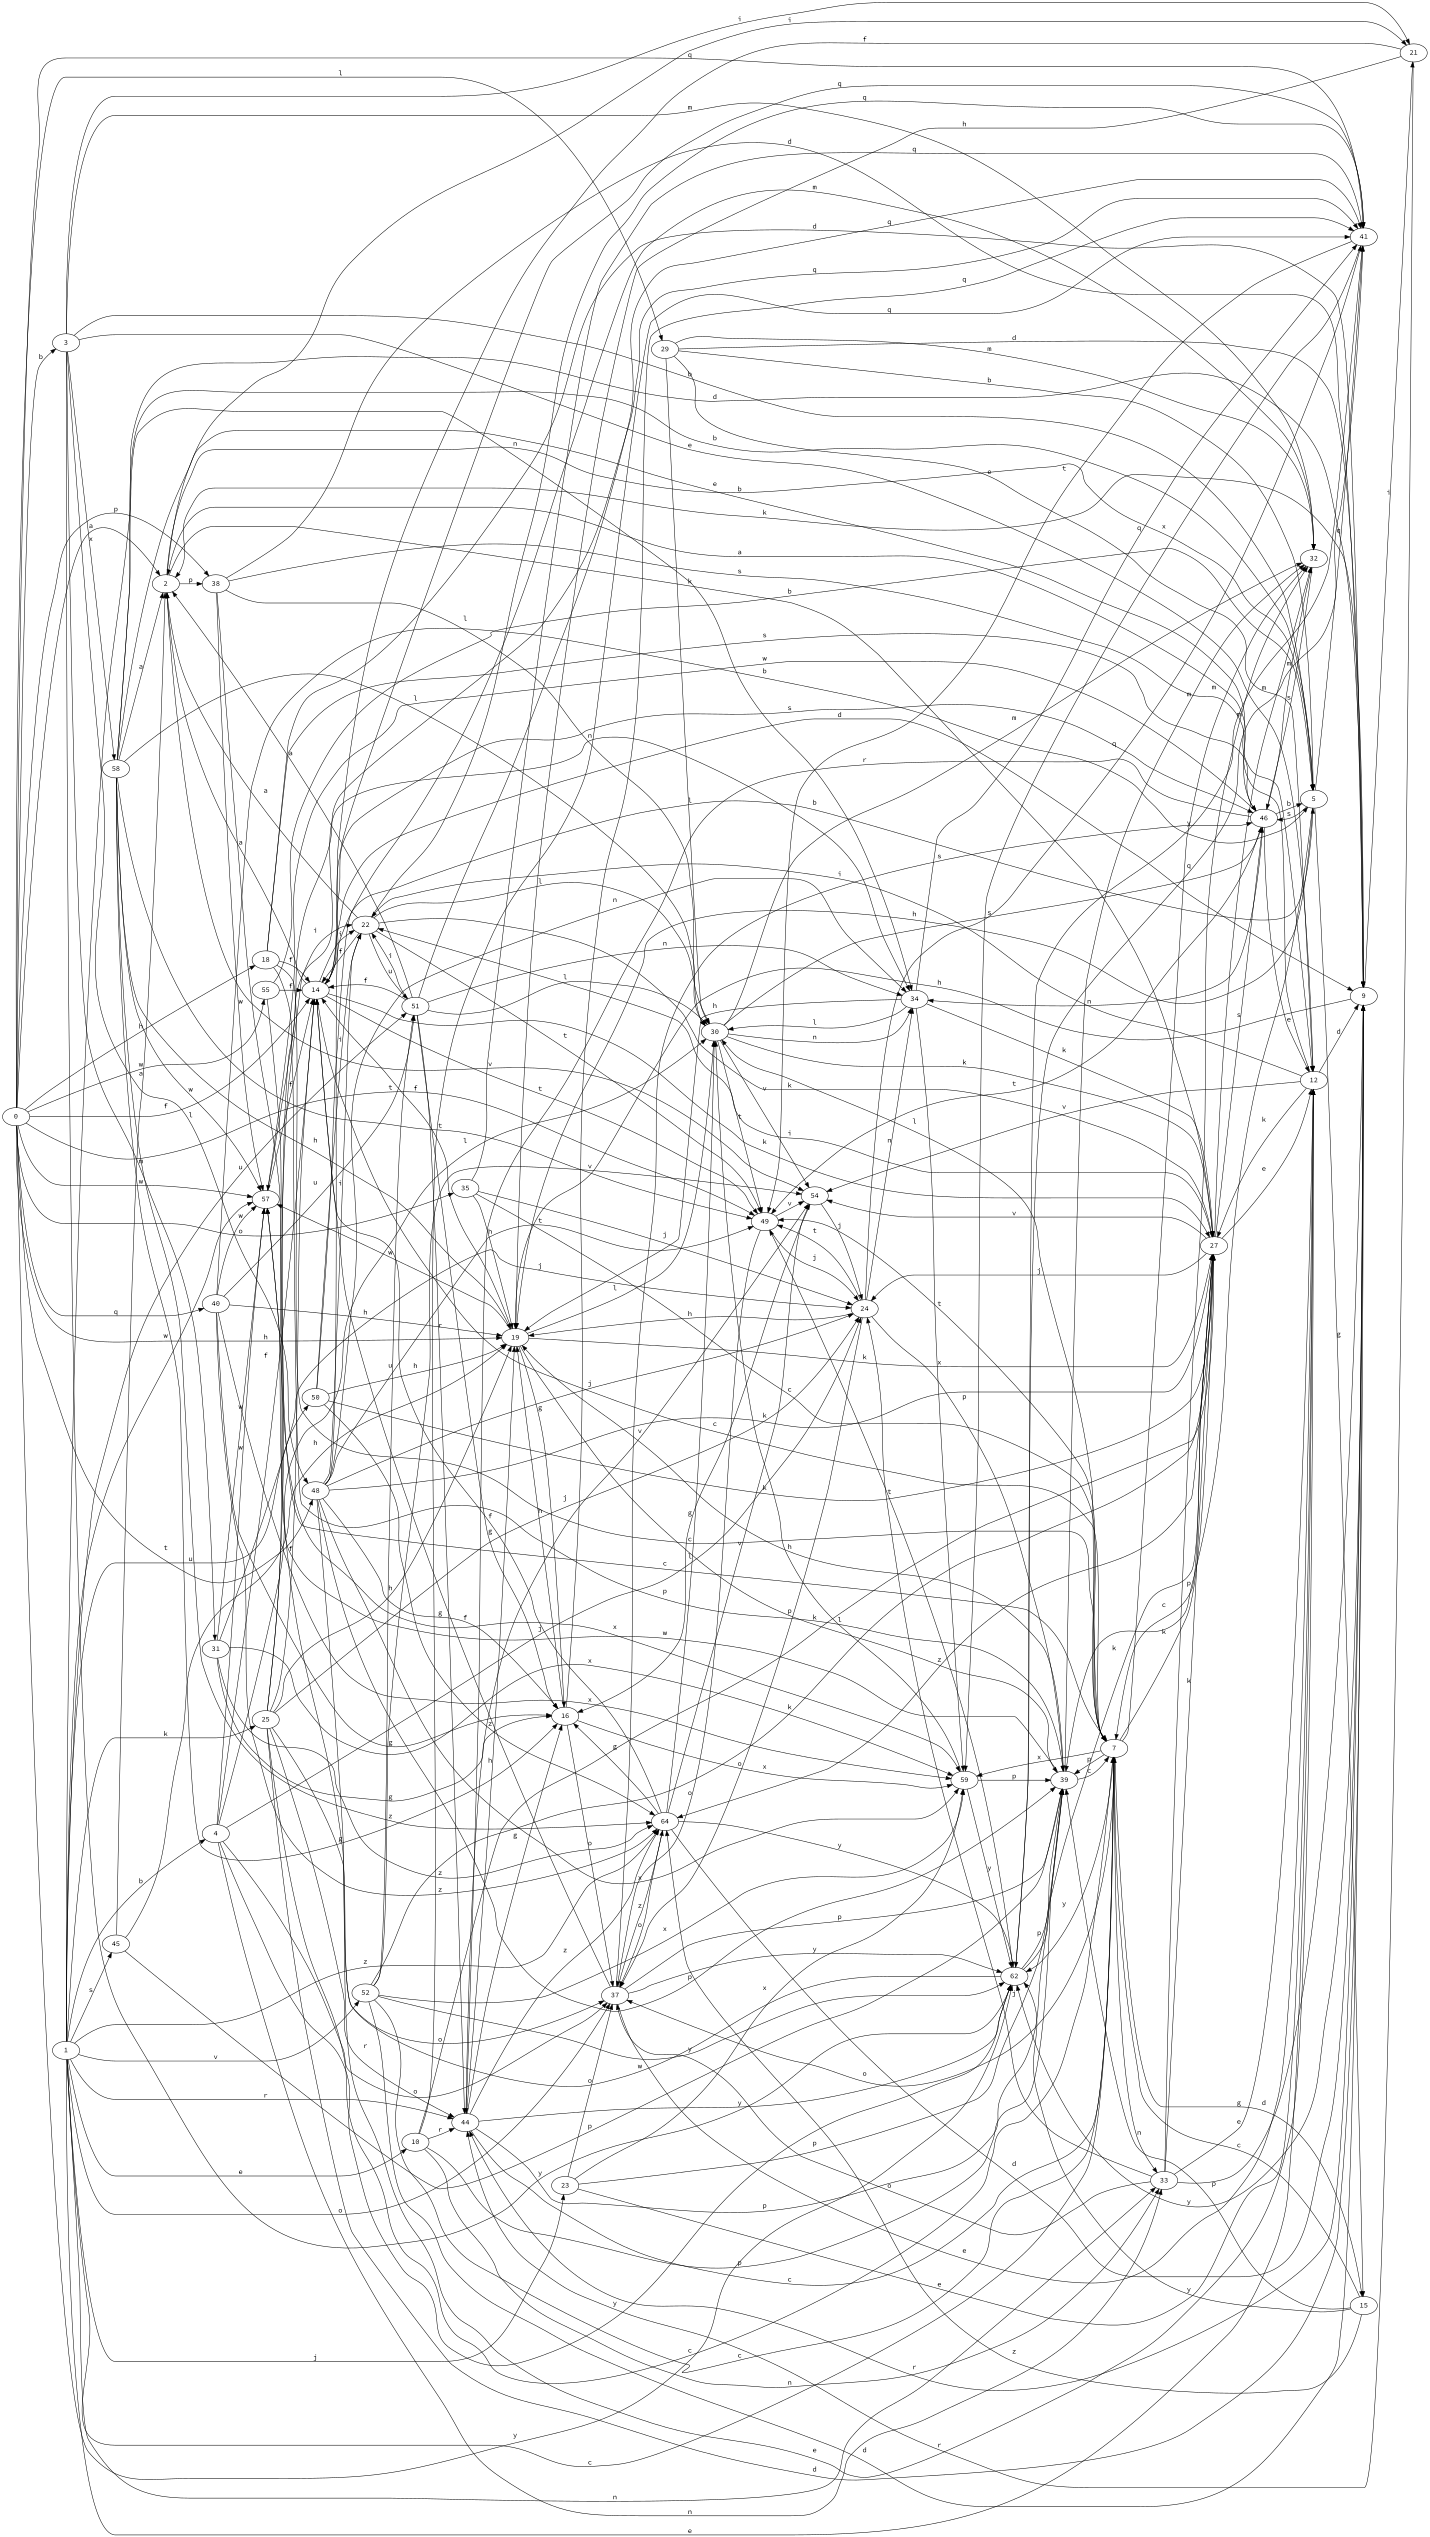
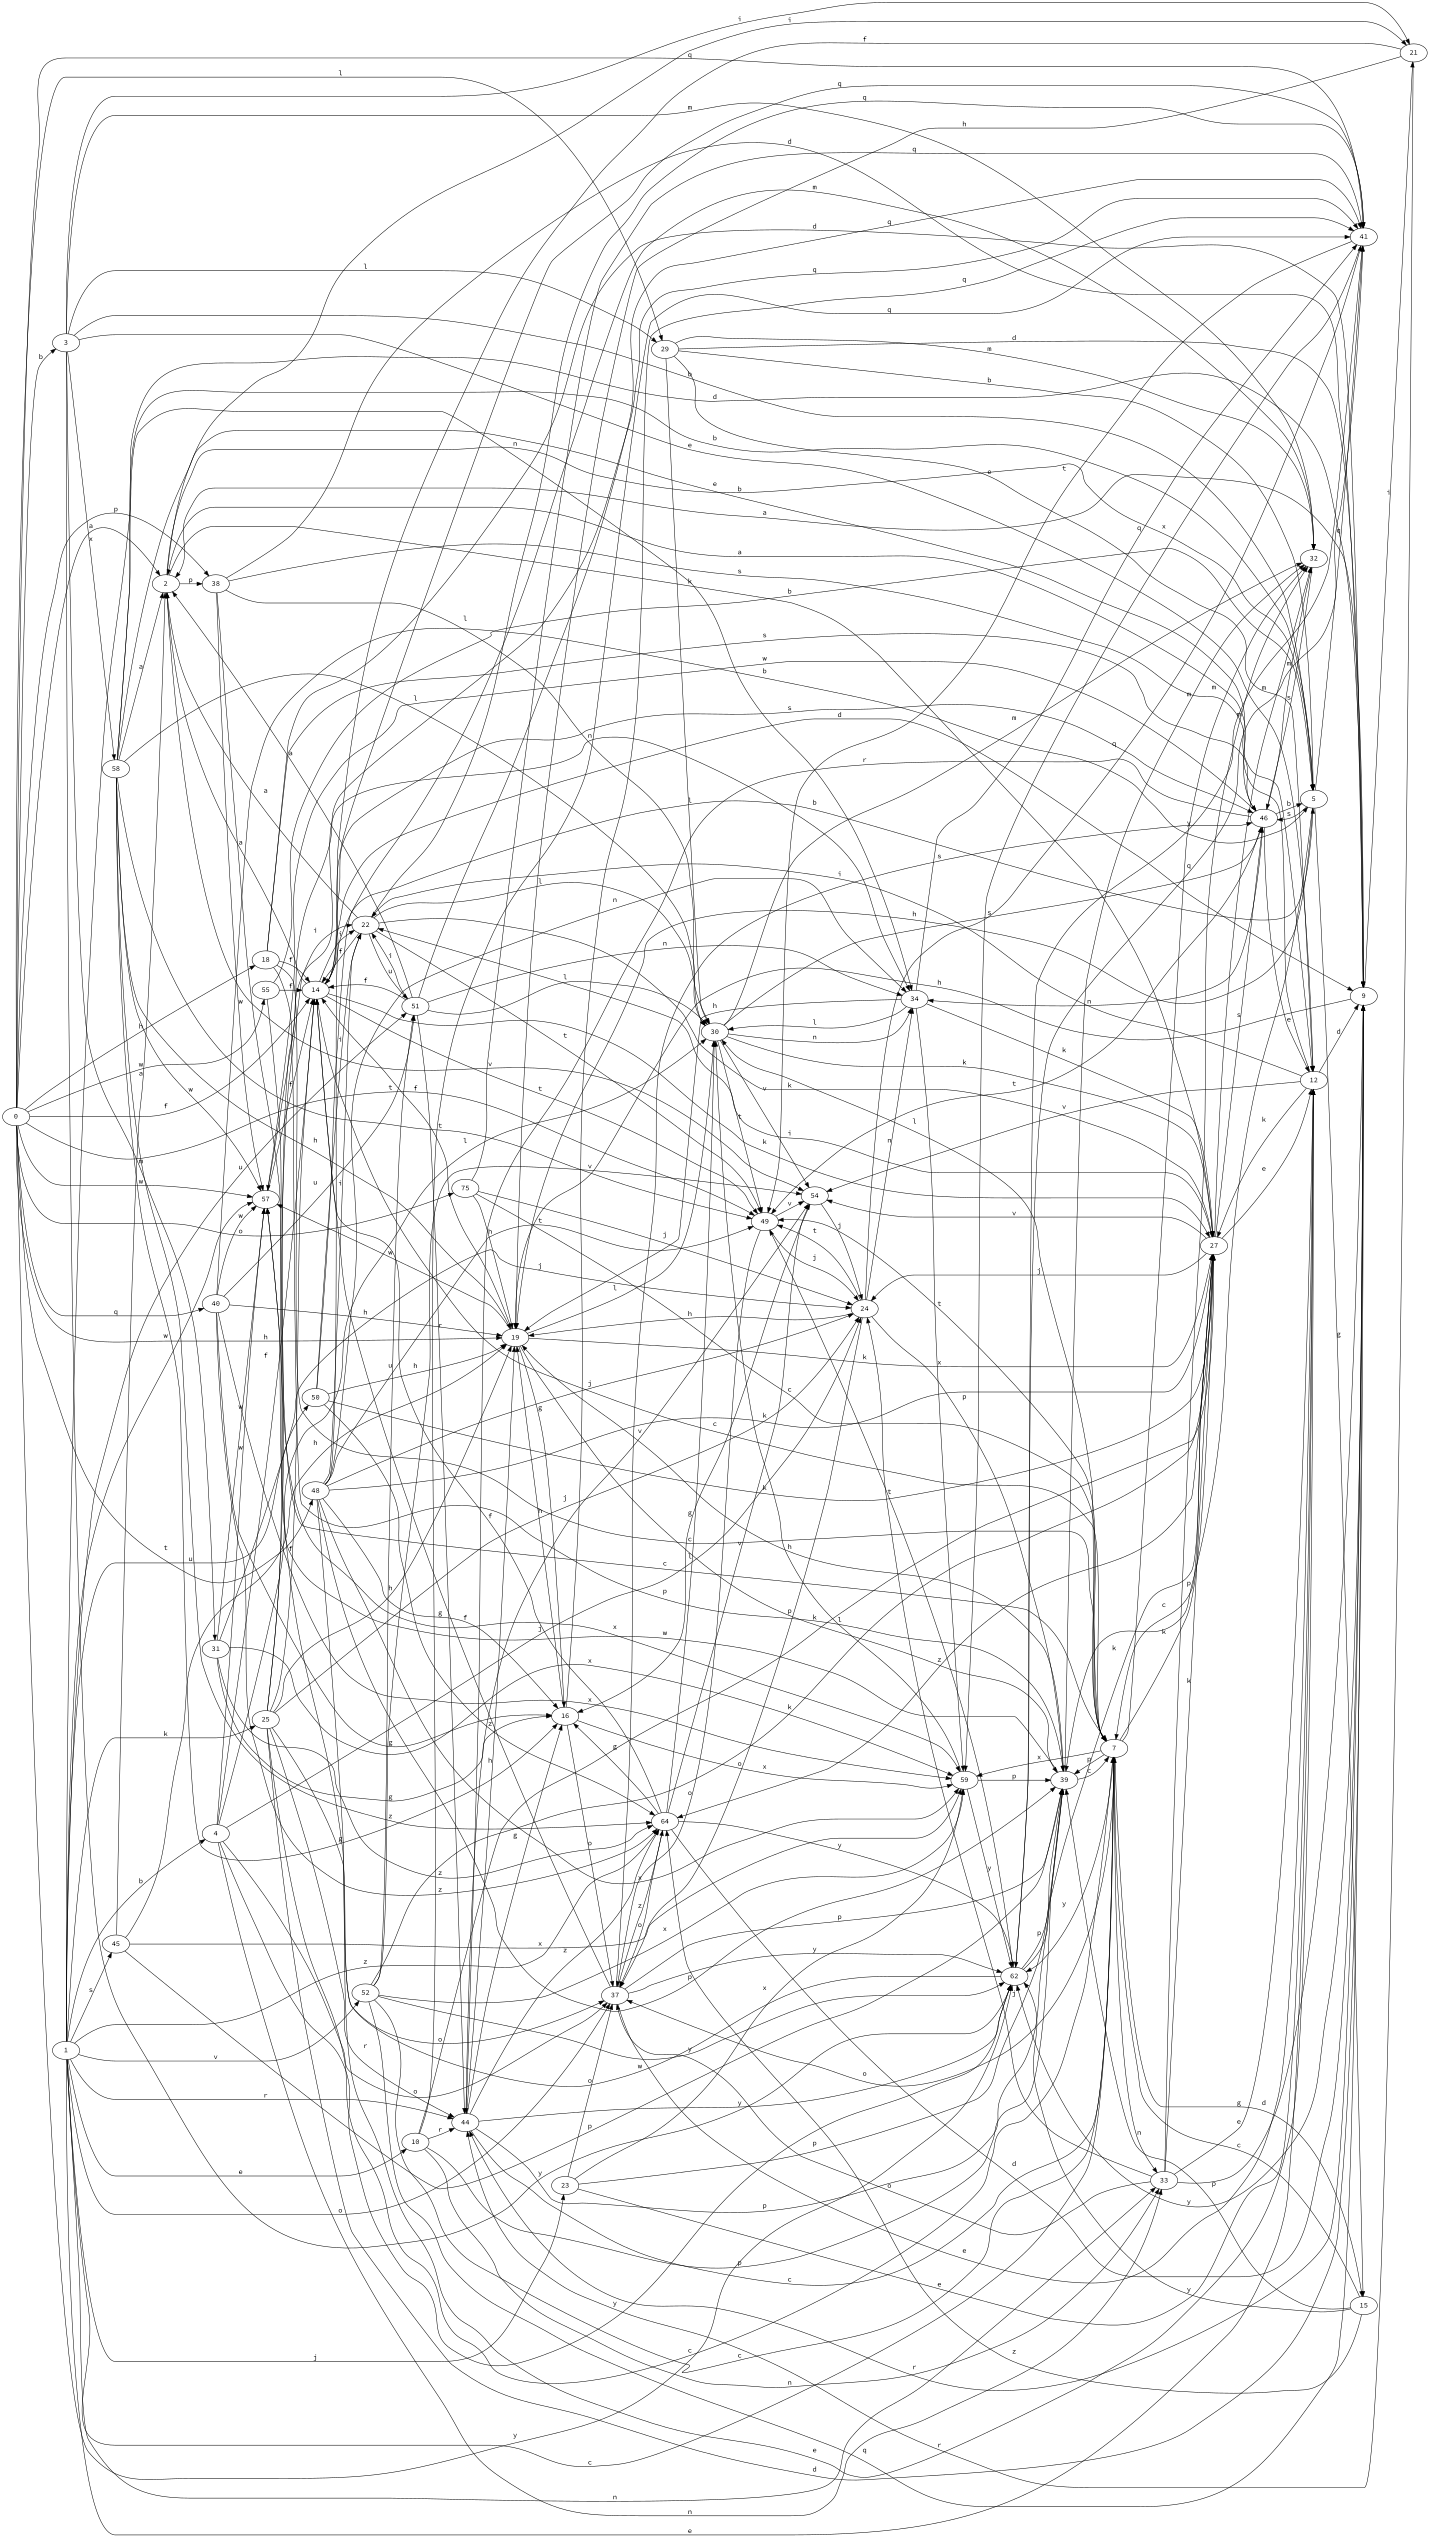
edge "9" -> "2": label "k" -> "a"
edge "3" -> "48": now "3" -> "29"
node "35": label "35" -> "75"
edge "51" -> "16": removed, label "g"
edge "45" -> "59": added, label "x"
edge "52" -> "9": label "d" -> "q"
